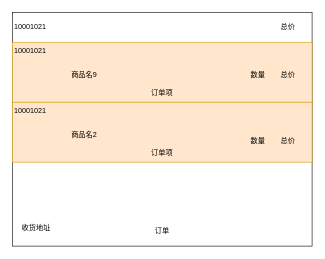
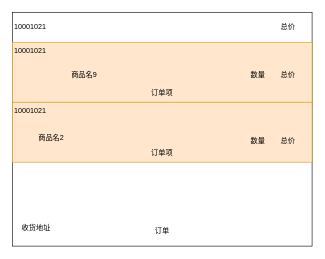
node "商品名2": moved (84, 135) -> (51, 138)
